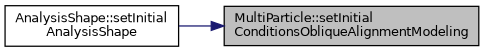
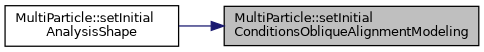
node "AnalysisShape::setInitial AnalysisShape": label "AnalysisShape::setInitial AnalysisShape" -> "MultiParticle::setInitial AnalysisShape"
